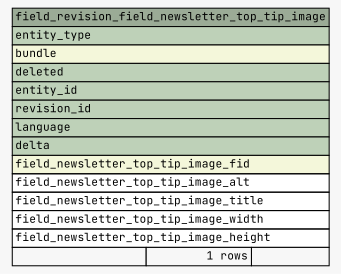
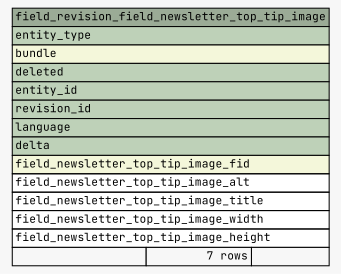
node "field_revision_field_newsletter_top_tip_image": text "1 rows" -> "7 rows"
